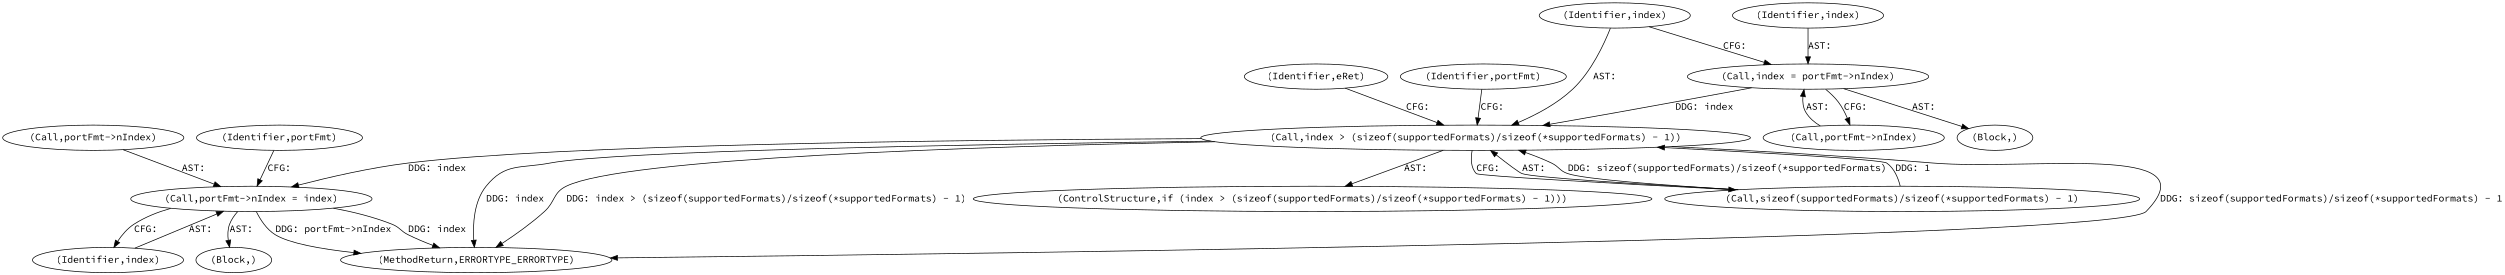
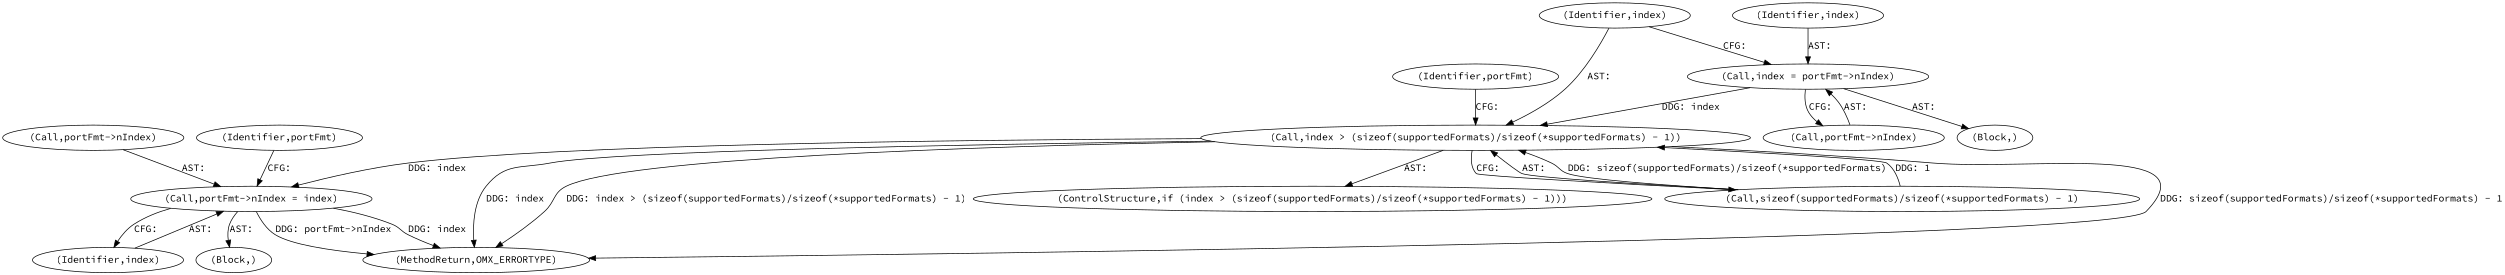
node "(Identifier,eRet)": removed
node "(MethodReturn,ERRORTYPE_ERRORTYPE)": label "(MethodReturn,ERRORTYPE_ERRORTYPE)" -> "(MethodReturn,OMX_ERRORTYPE)"
